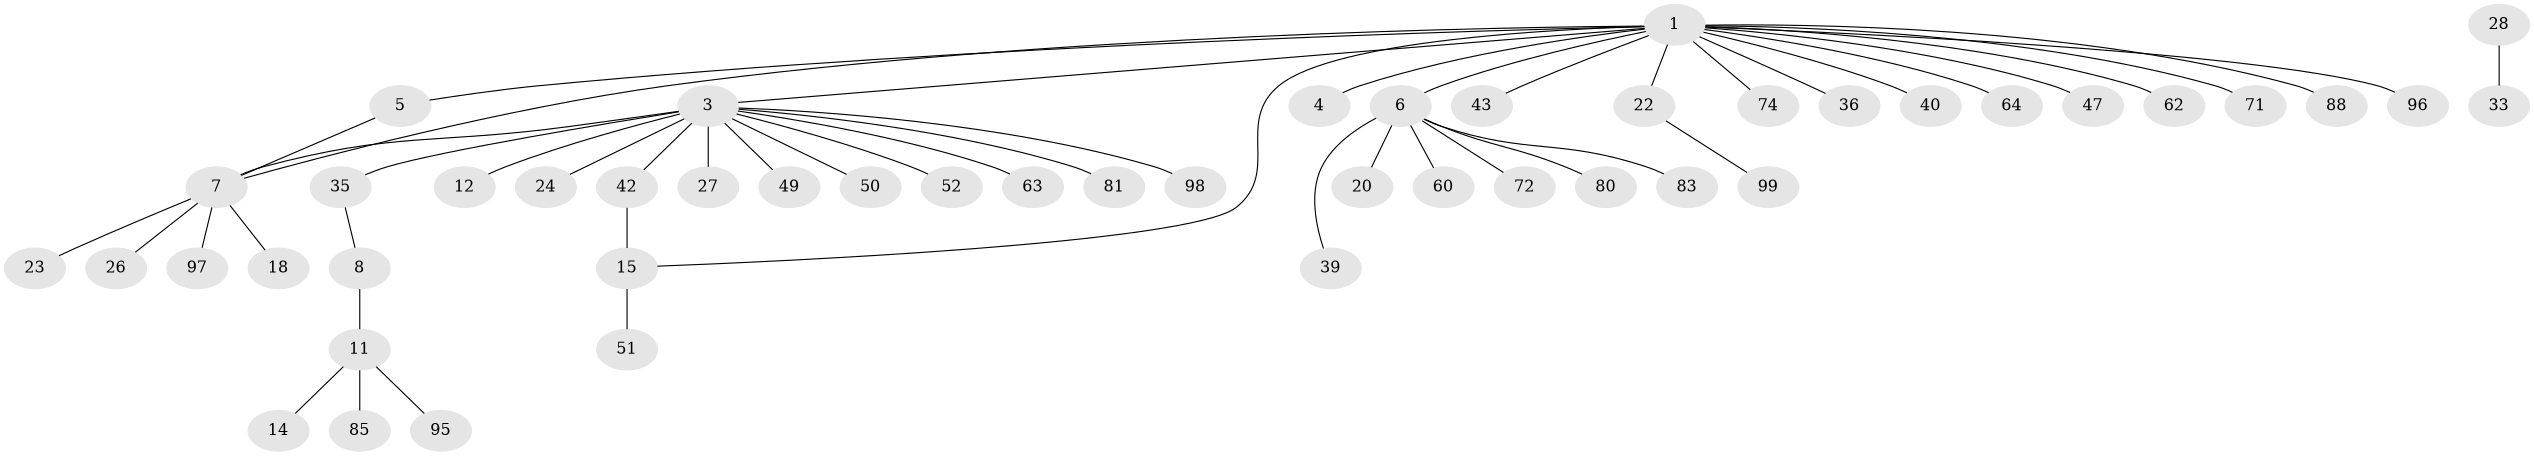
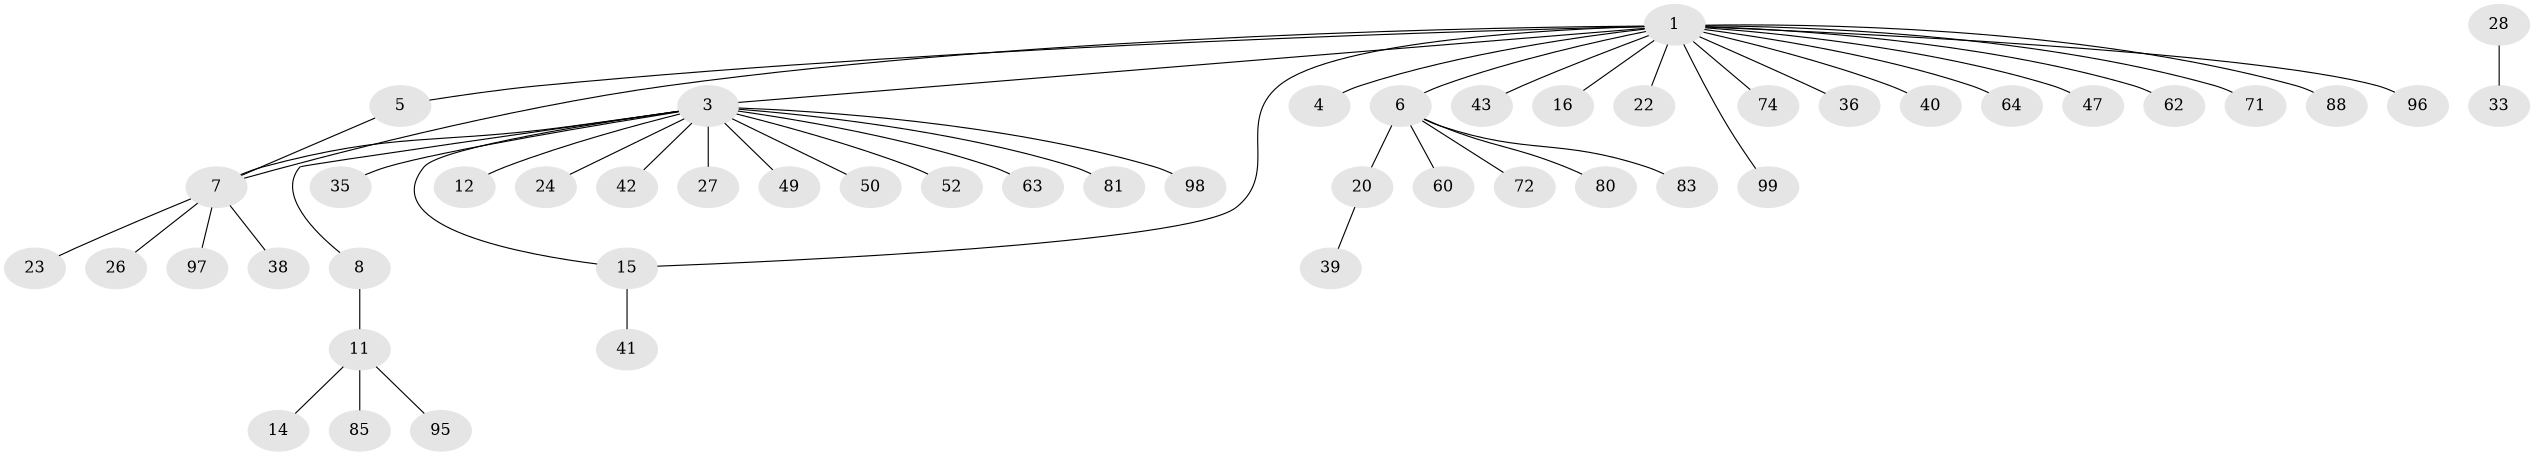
node "16": added
edge "22" -- "99": now "1" -- "99"
edge "6" -- "39": now "20" -- "39"
edge "35" -- "8": now "3" -- "8"
edge "42" -- "15": now "3" -- "15"
node "18": label "18" -> "38"
node "51": label "51" -> "41"
